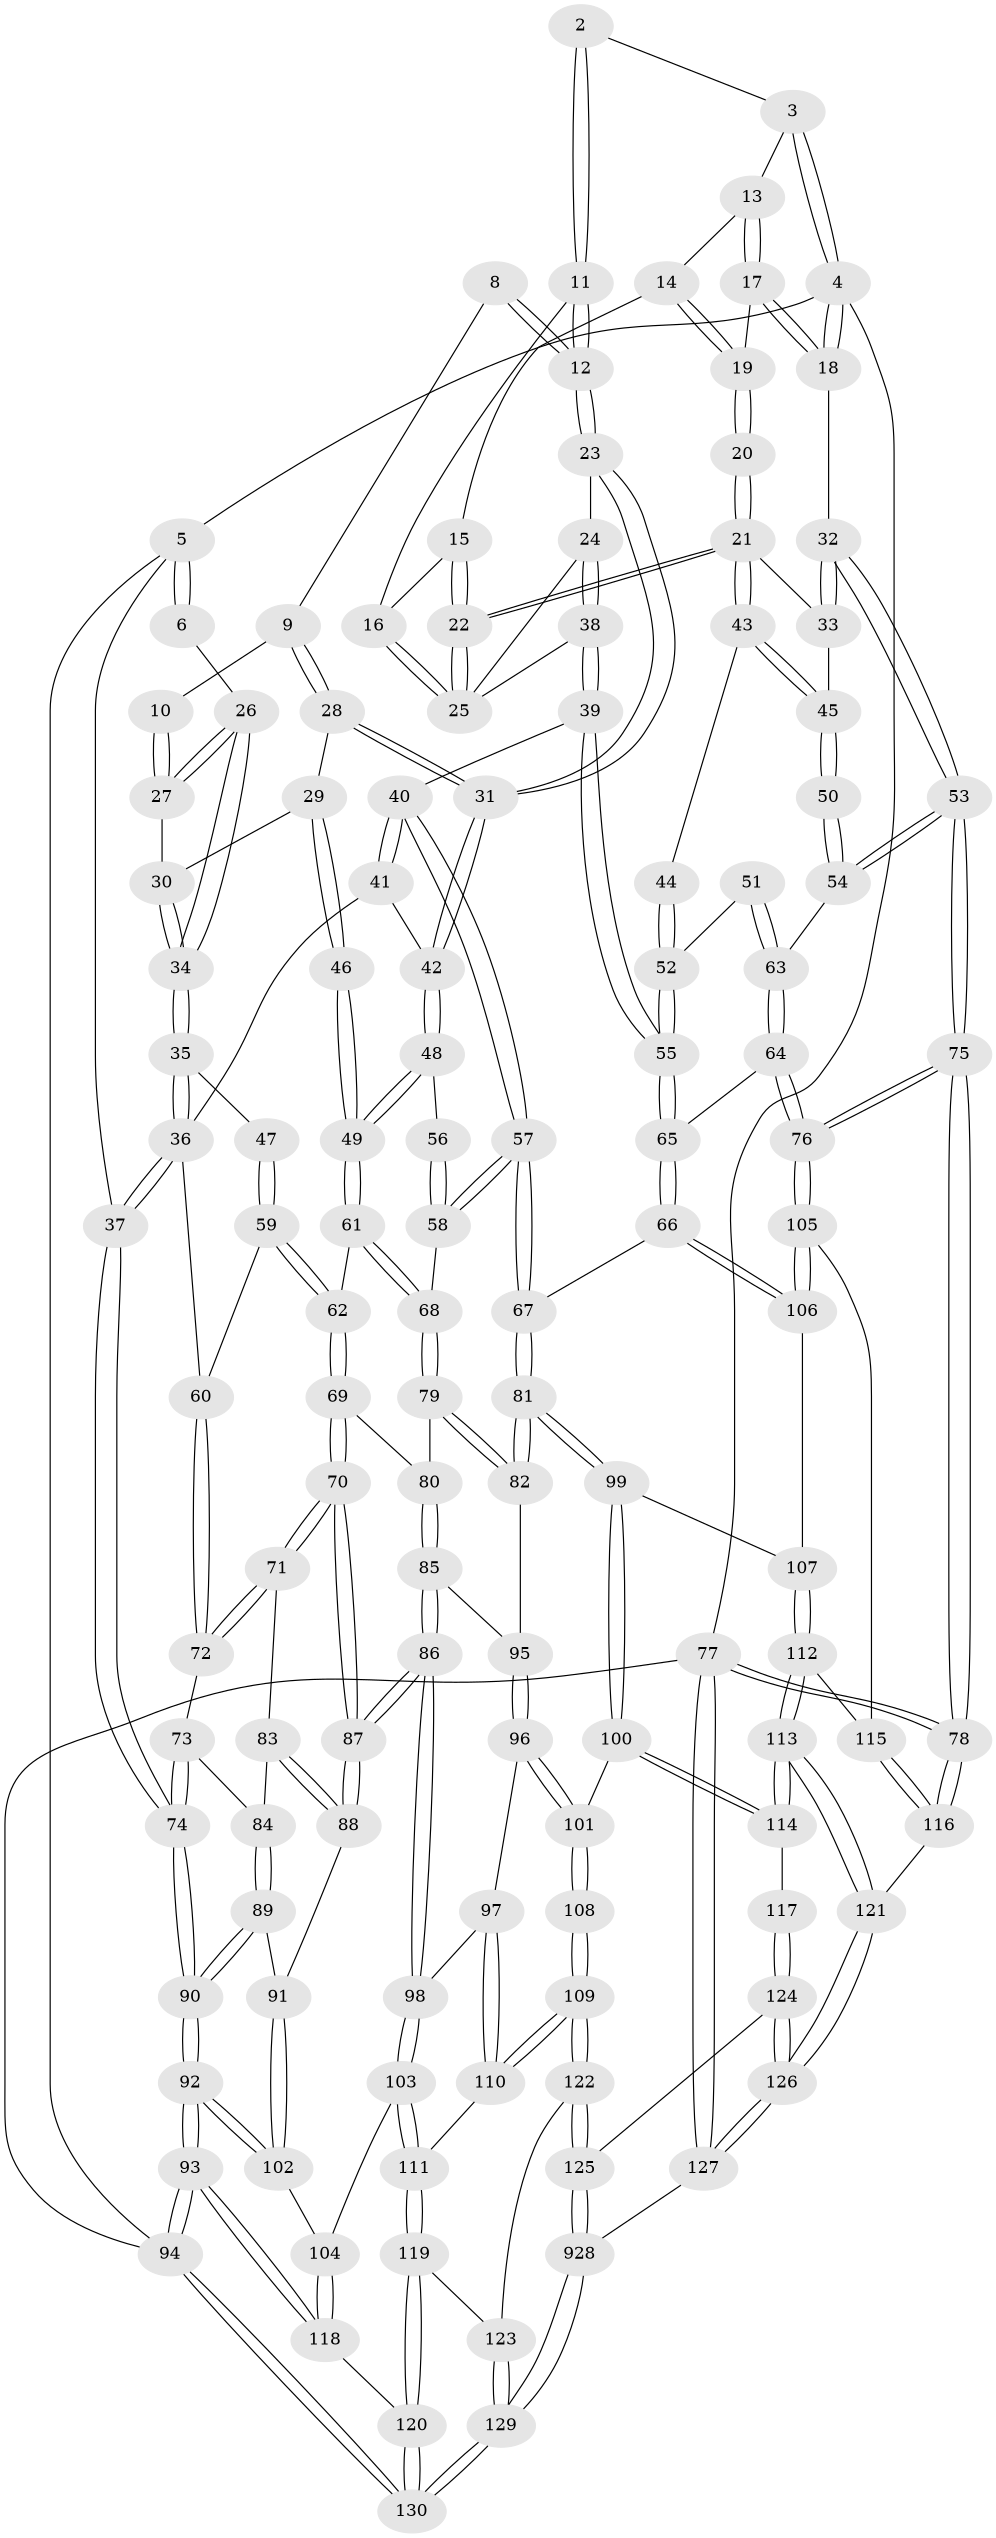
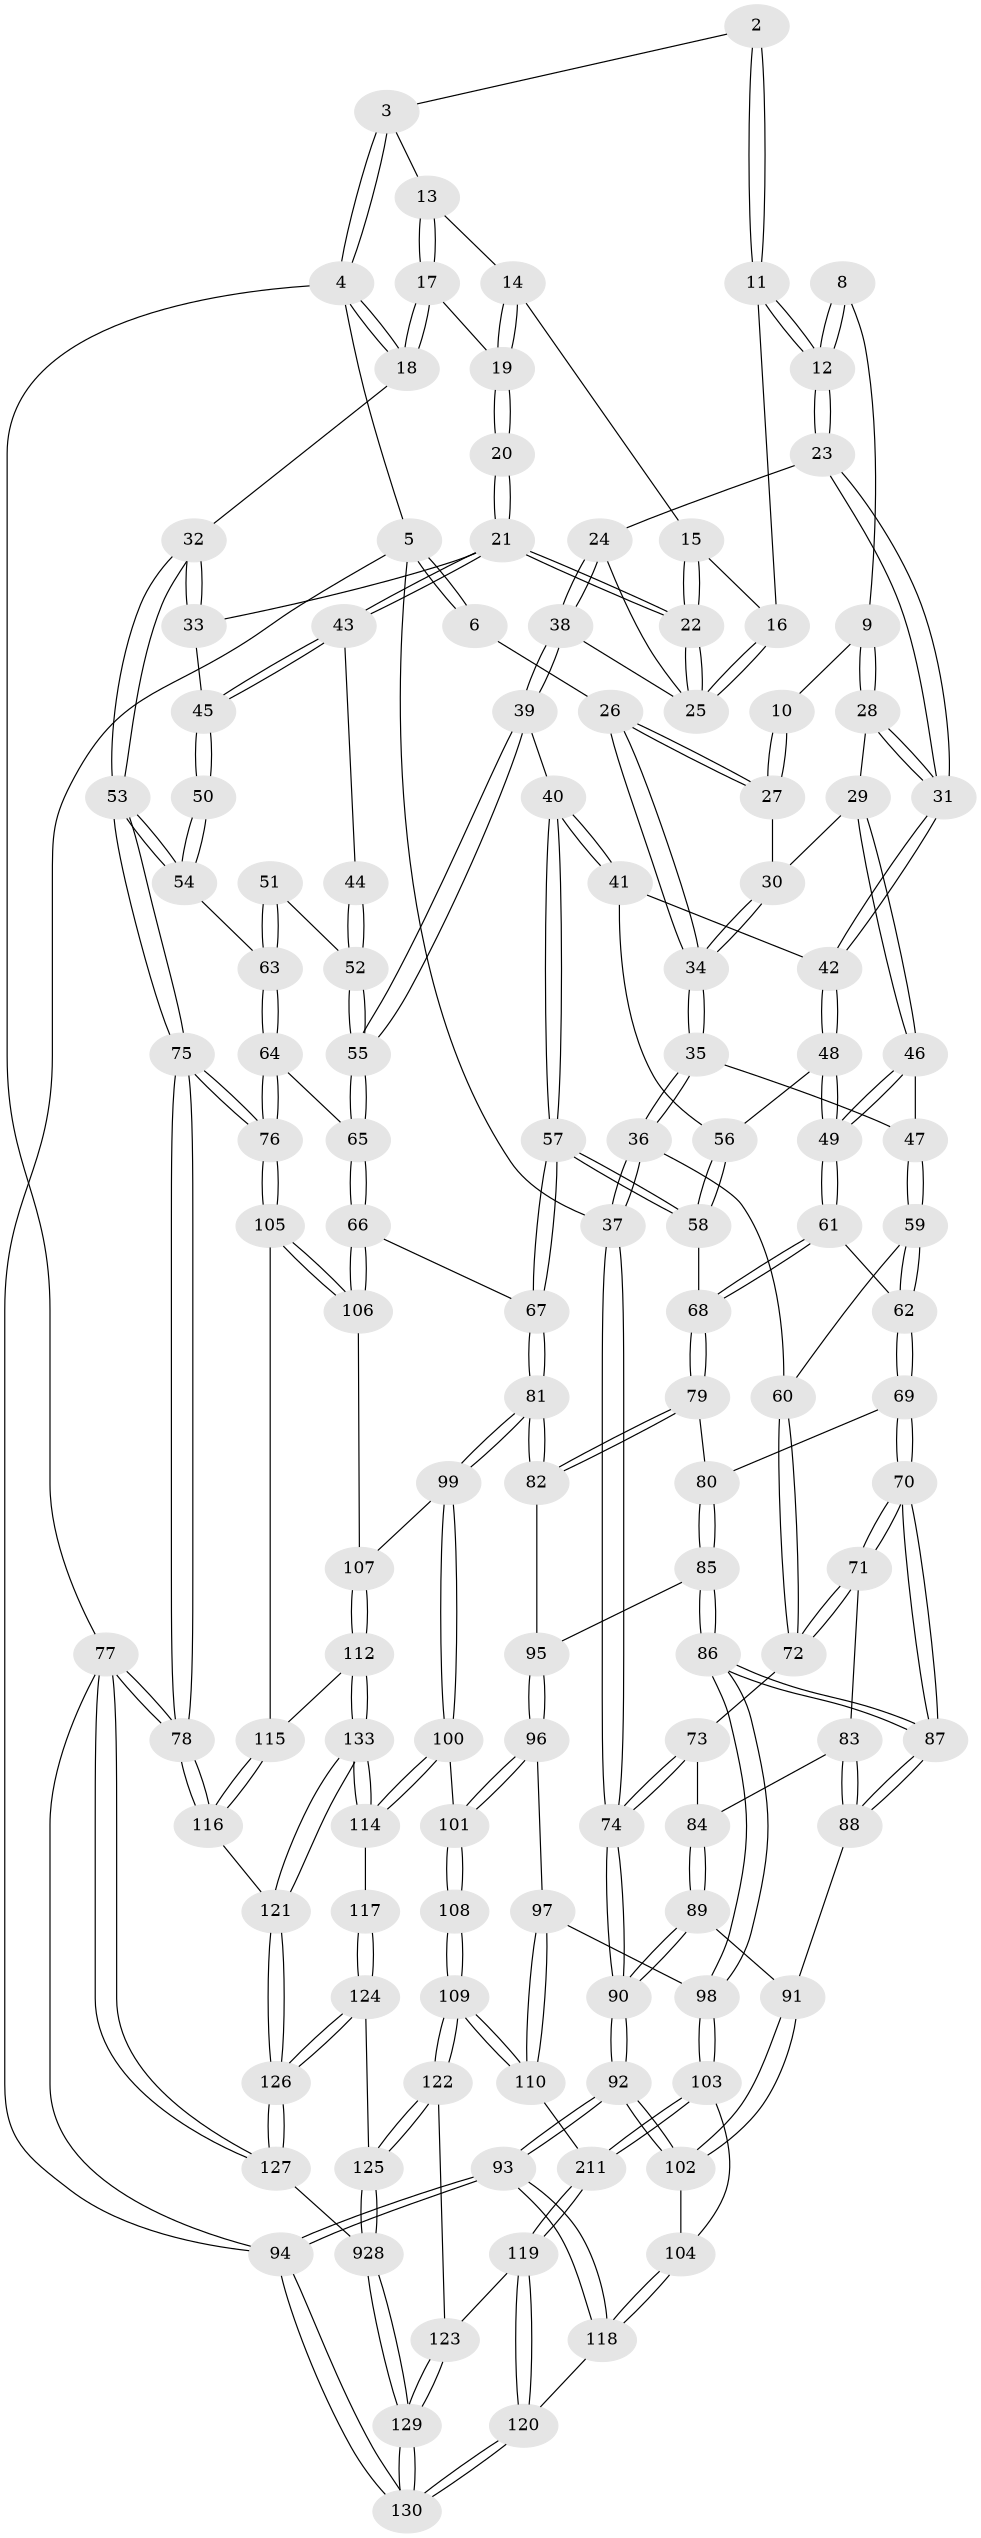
edge "41" -- "36": now "41" -- "56"
edge "46" -- "47": added
node "113": label "113" -> "133"
node "111": label "111" -> "211"
